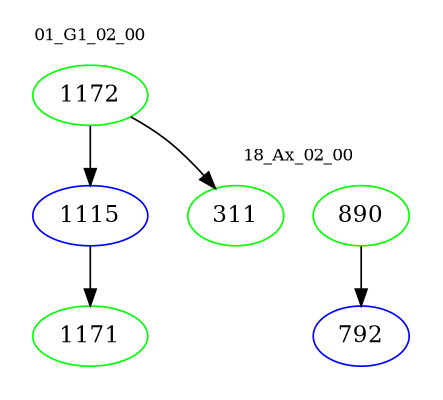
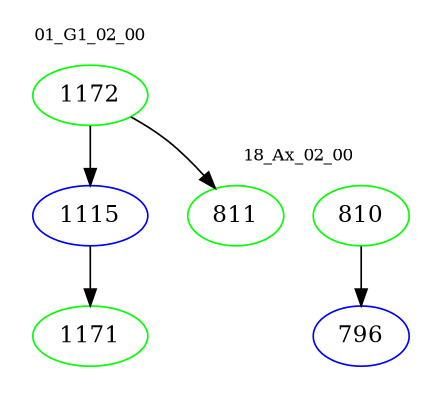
node "311": label "311" -> "811"
node "890": label "890" -> "810"
node "792": label "792" -> "796"
